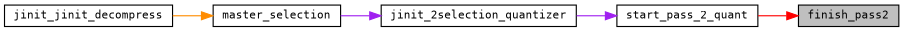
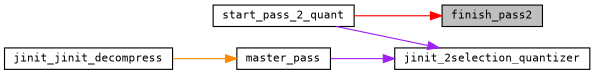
node "master_selection": label "master_selection" -> "master_pass"
edge "jinit_2selection_quantizer" -> "start_pass_2_quant": reversed
